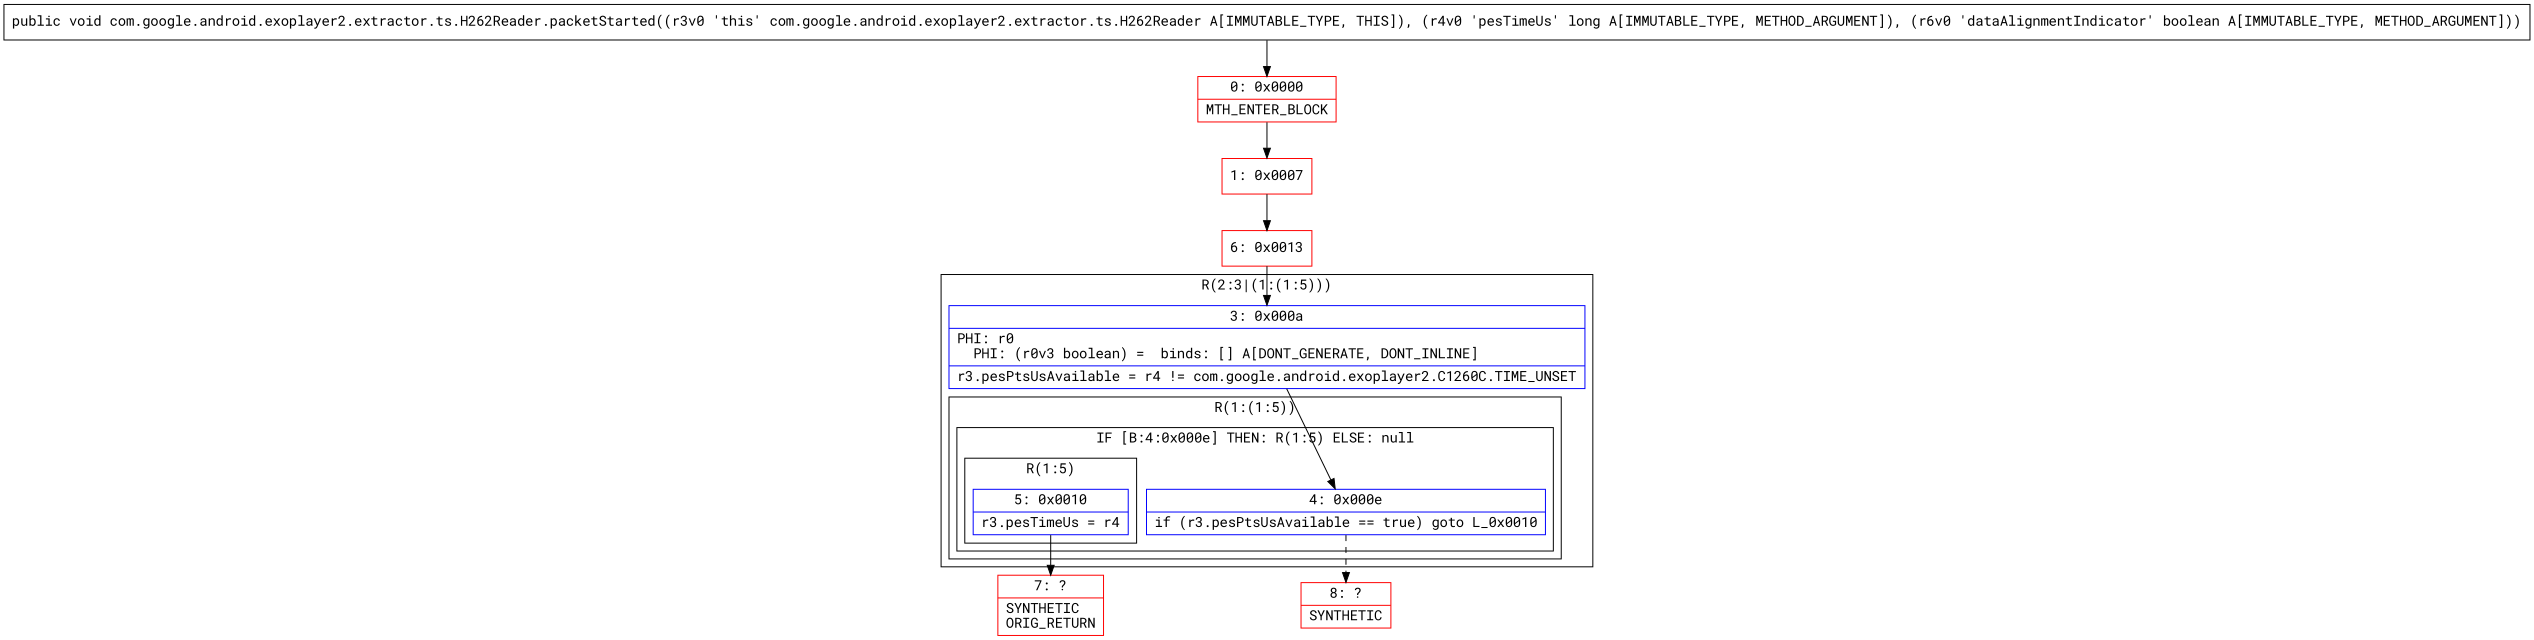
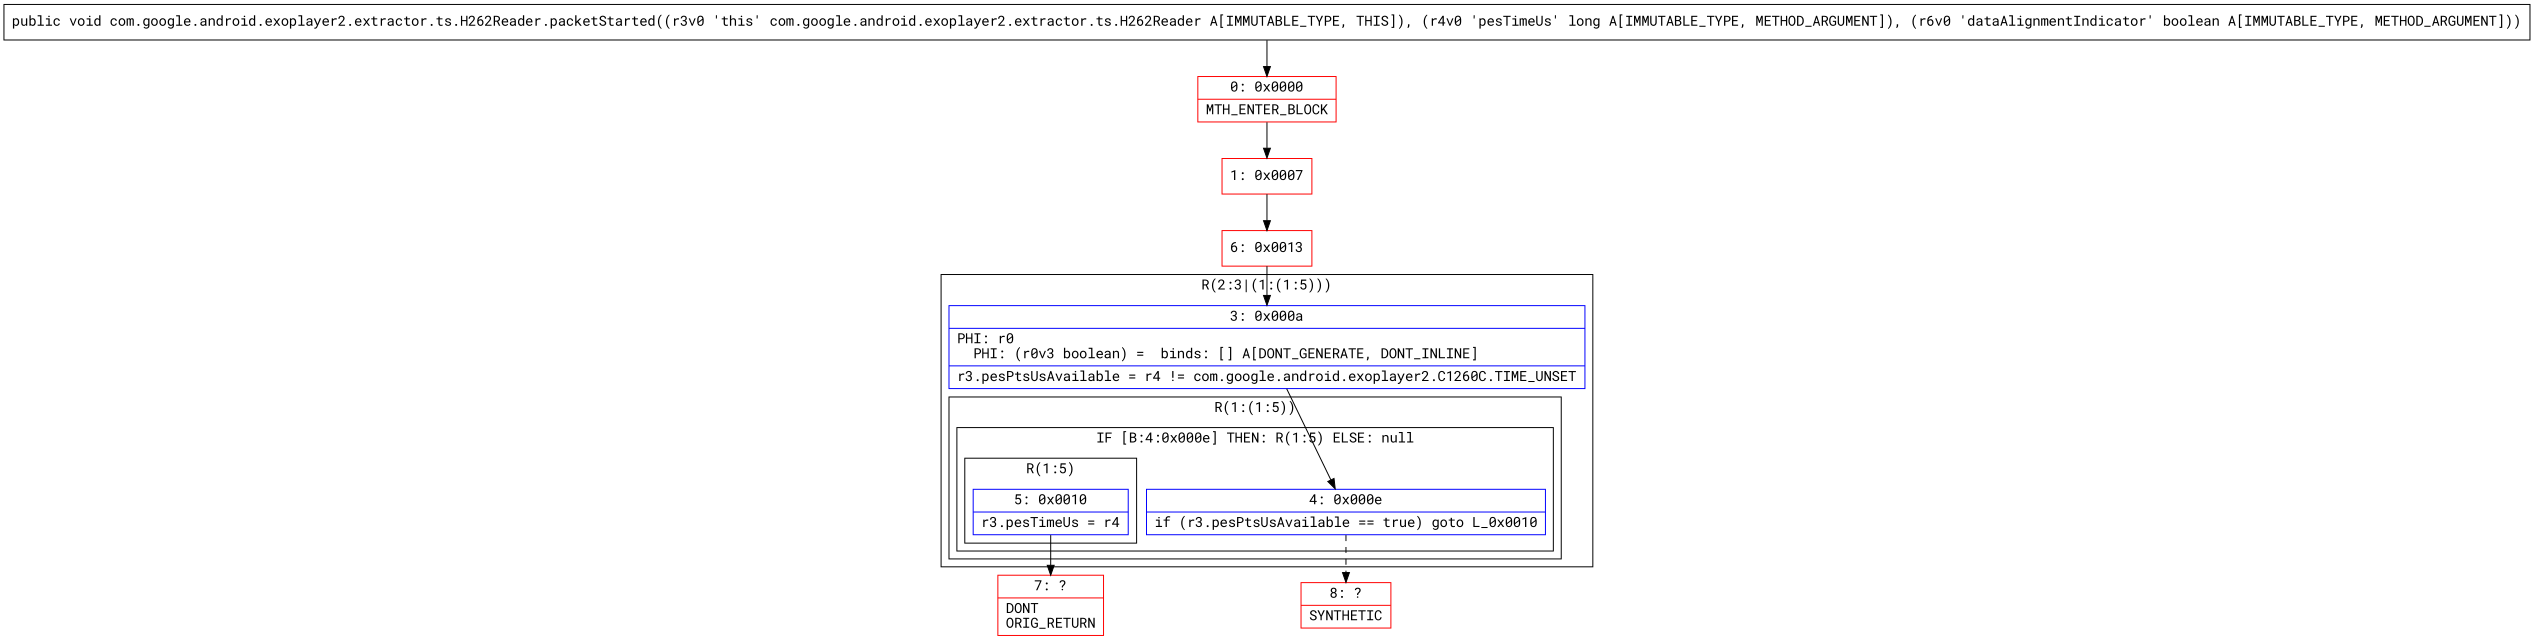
node "7: ?": text "SYNTHETIC" -> "DONT"
